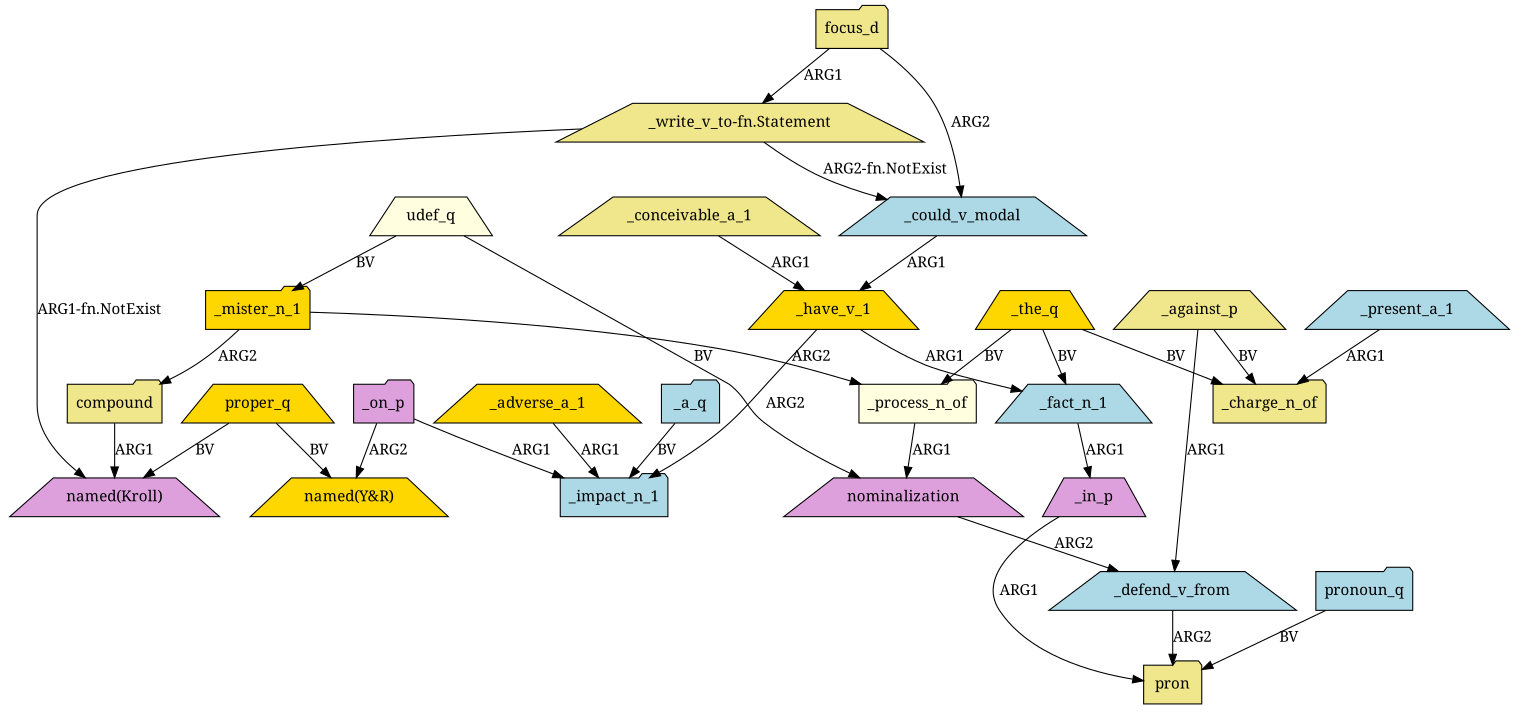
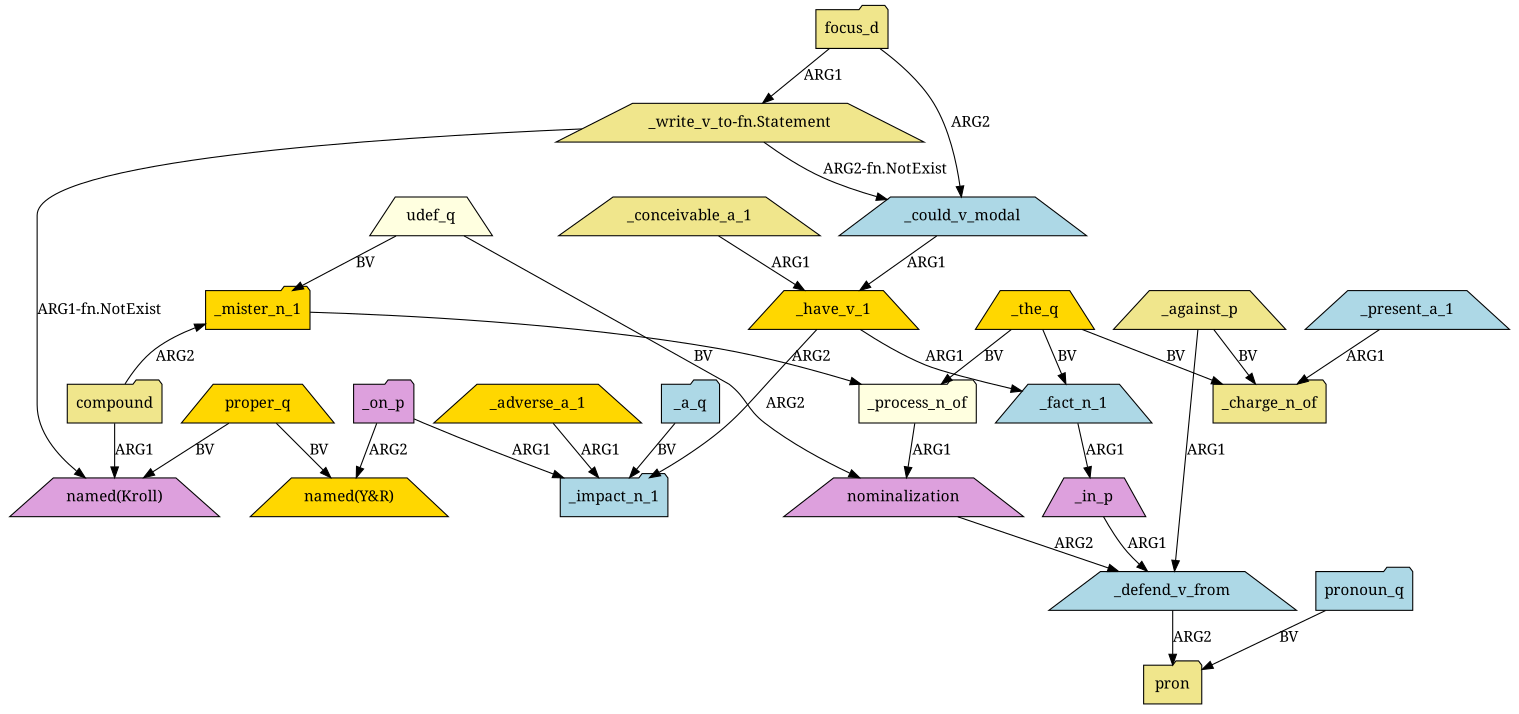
edge "_mister_n_1" -> "compound": reversed
edge "_in_p" -> "pron": now "_in_p" -> "_defend_v_from"
